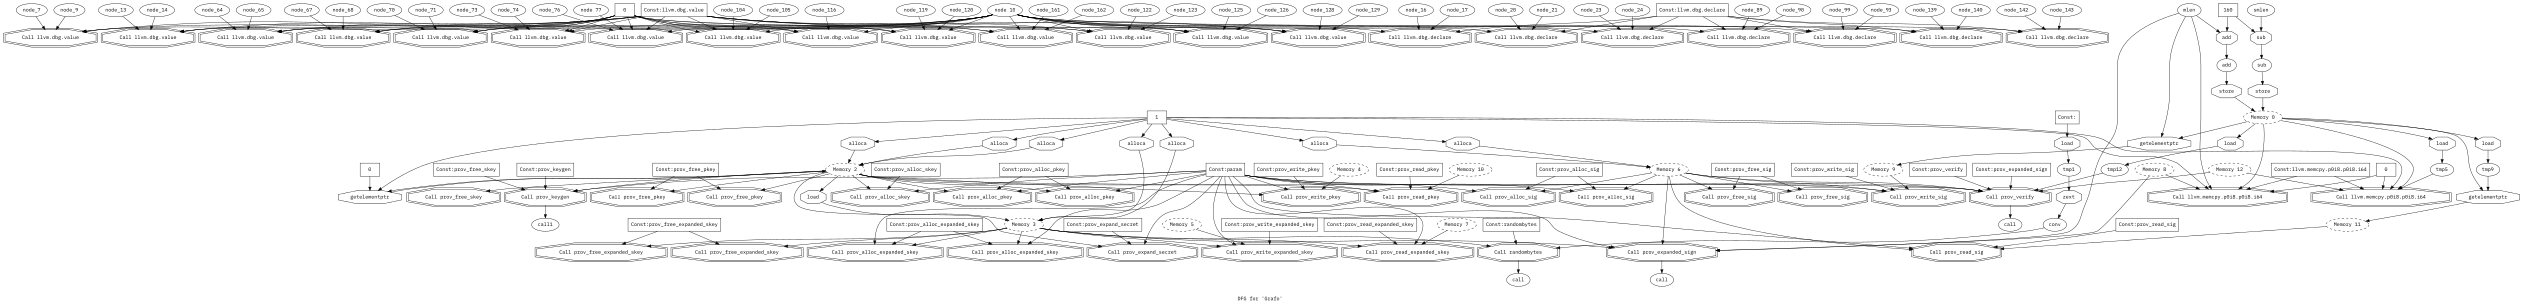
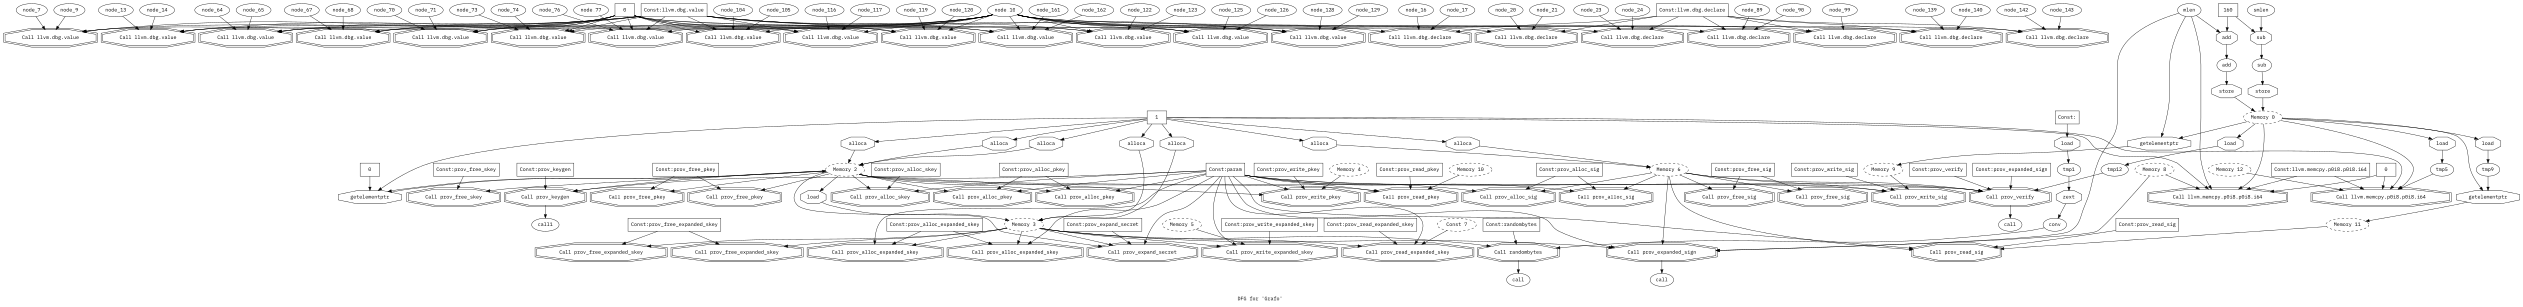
node "node_117": added
node "node_93": removed
edge "Memory 12" -> "Call prov_verify": removed
edge "Const:prov_free_skey" -> "Call prov_keygen": now "Const:prov_free_skey" -> "Call prov_free_skey"
node "Memory 7": label "Memory 7" -> "Const 7"
edge "Memory 3" -> "Call prov_expand_secret": added
